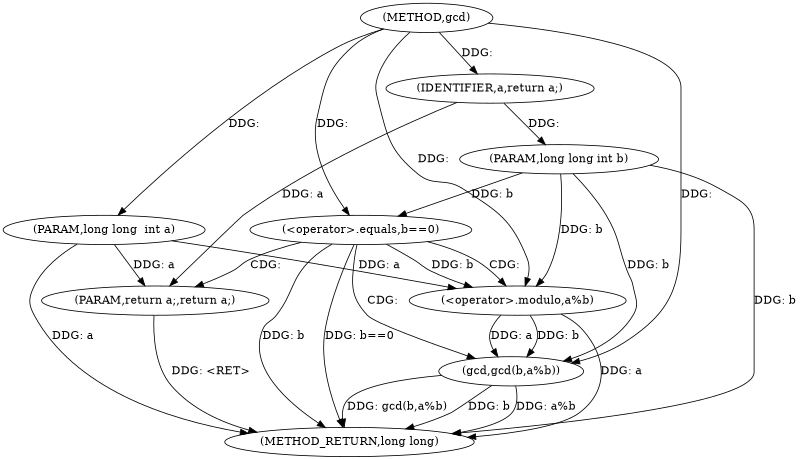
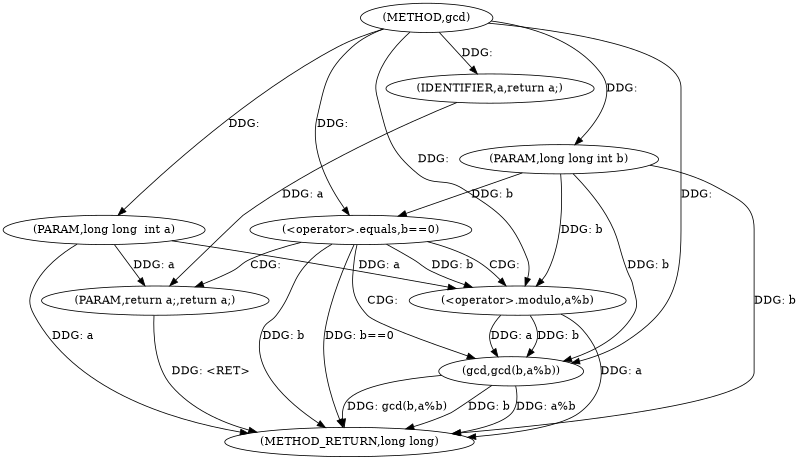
edge "(IDENTIFIER,a,return a;)" -> "(PARAM,long long int b)": now "(METHOD,gcd)" -> "(PARAM,long long int b)"
